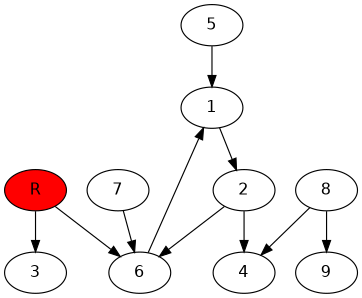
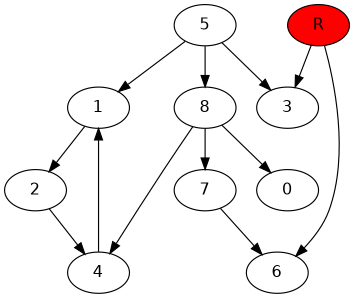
edge "5" -> "8": added
edge "5" -> "3": added
edge "8" -> "7": added
edge "6" -> "1": now "4" -> "1"
edge "2" -> "6": removed
node "9": label "9" -> "0"
